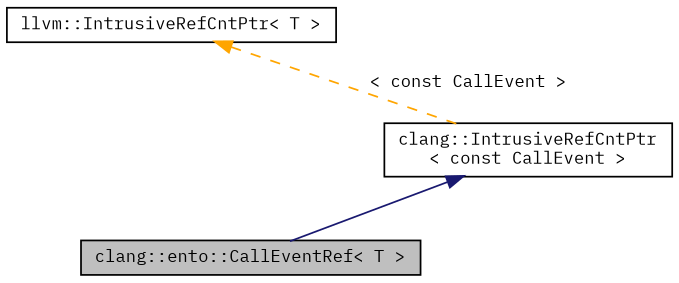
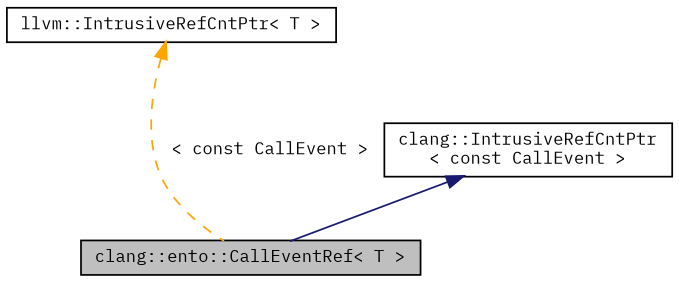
edge "clang::IntrusiveRefCntPtr < const CallEvent >" -> "llvm::IntrusiveRefCntPtr< T >": now "clang::ento::CallEventRef< T >" -> "llvm::IntrusiveRefCntPtr< T >"
